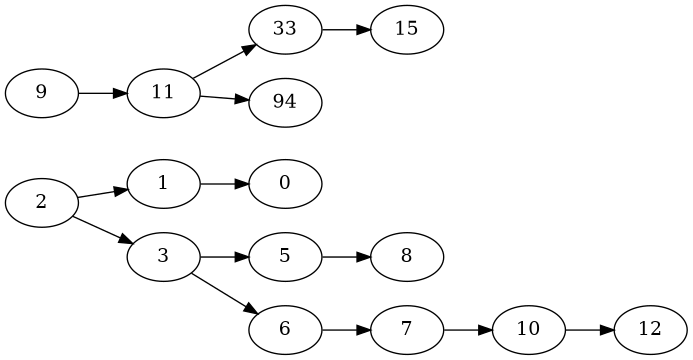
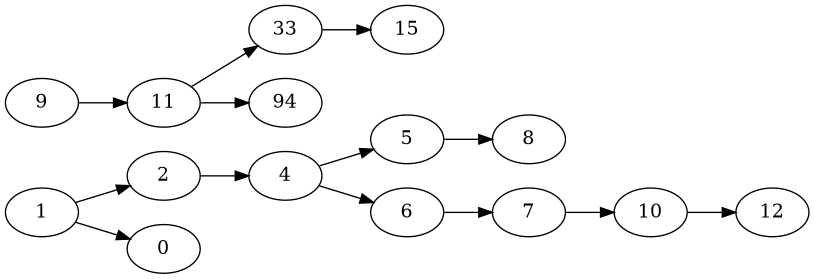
edge "2" -> "1": reversed
node "3": label "3" -> "4"
